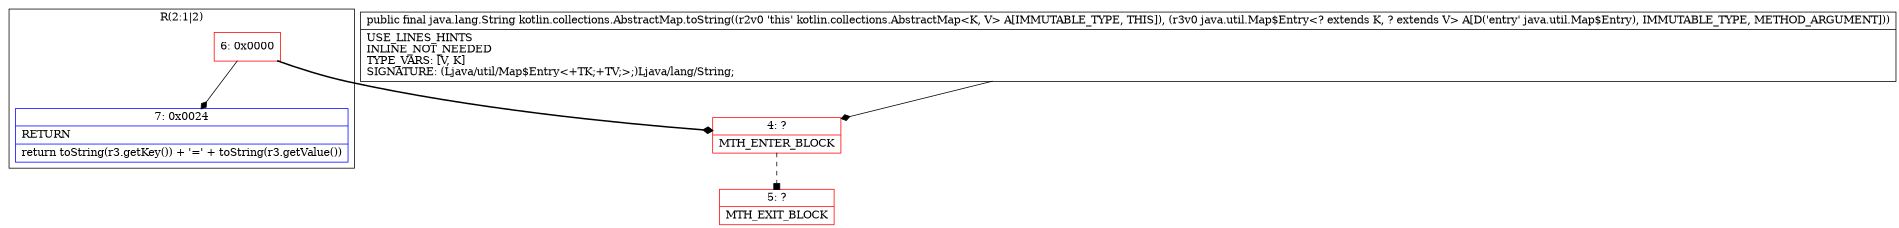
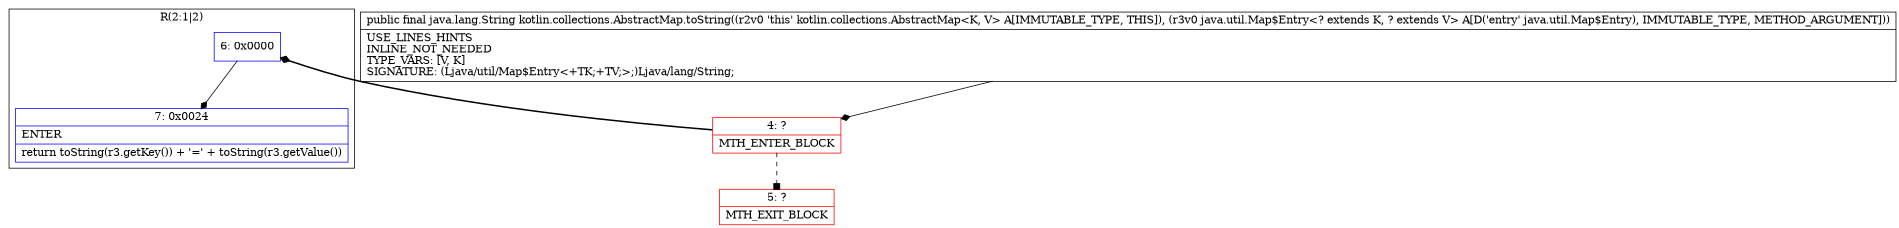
node "6: 0x0000": color red -> blue
edge "6: 0x0000" -> "4: ?": reversed
node "7: 0x0024": text "RETURN" -> "ENTER"
